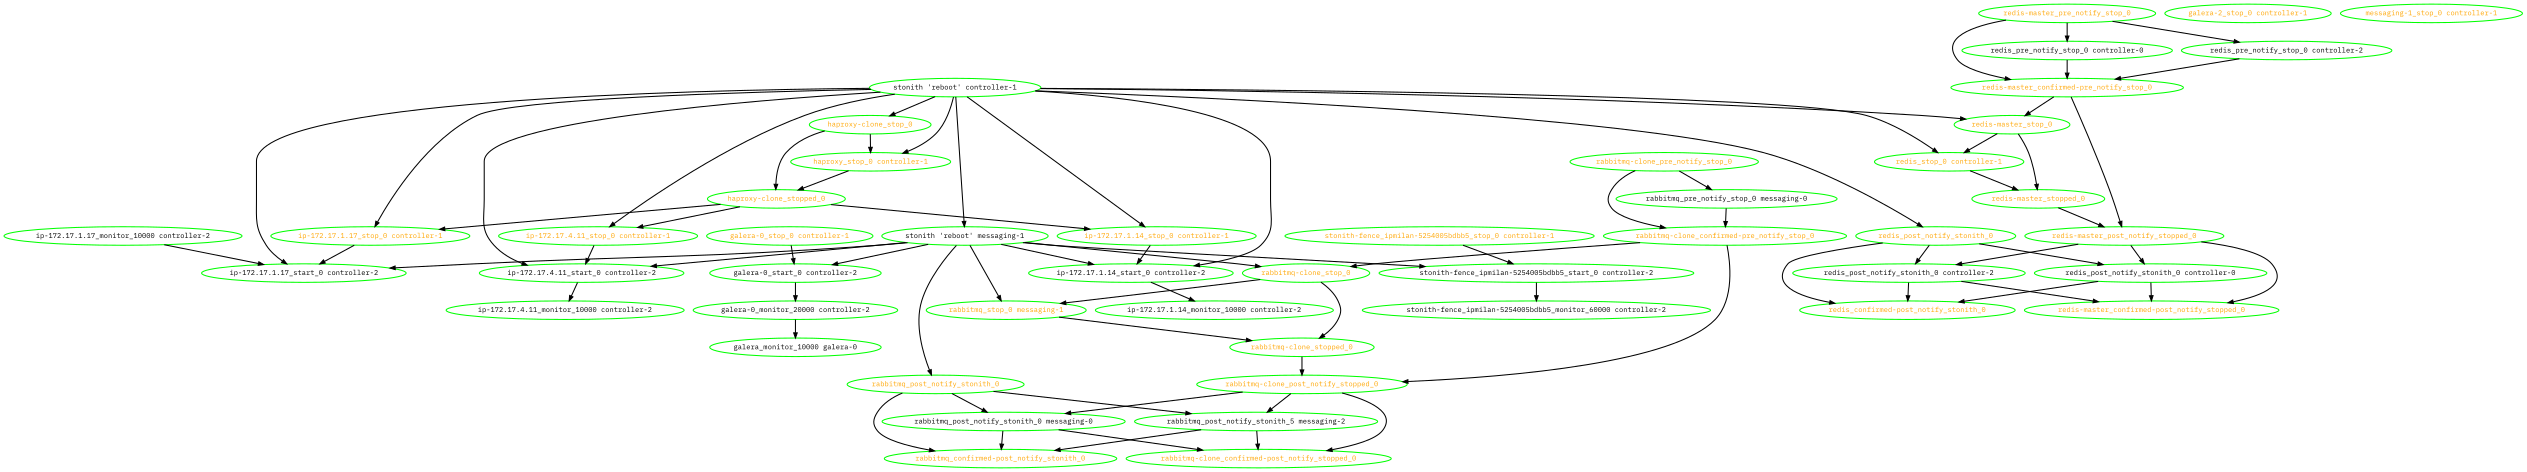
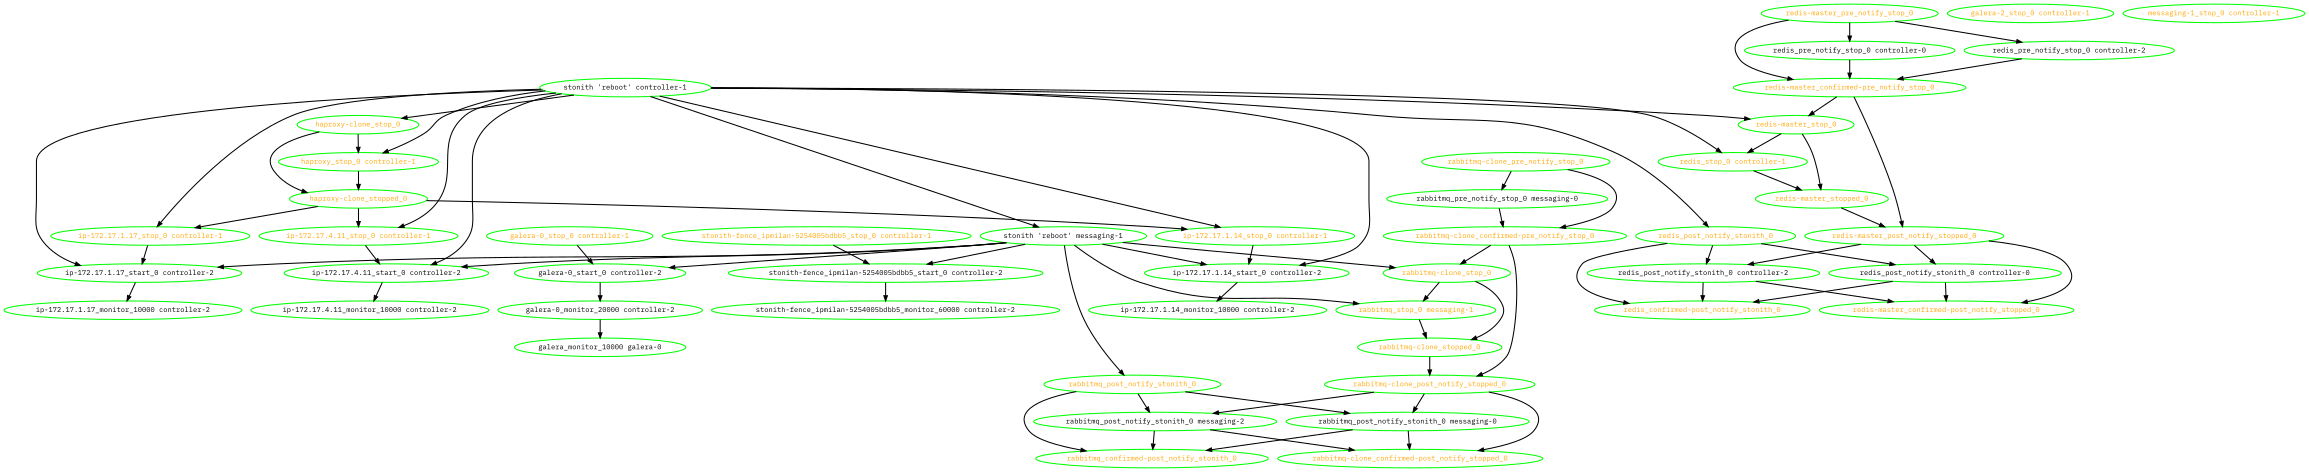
edge "ip-172.17.1.17_monitor_10000 controller-2" -> "ip-172.17.1.17_start_0 controller-2": reversed
node "rabbitmq_post_notify_stonith_5 messaging-2": label "rabbitmq_post_notify_stonith_5 messaging-2" -> "rabbitmq_post_notify_stonith_0 messaging-2"
